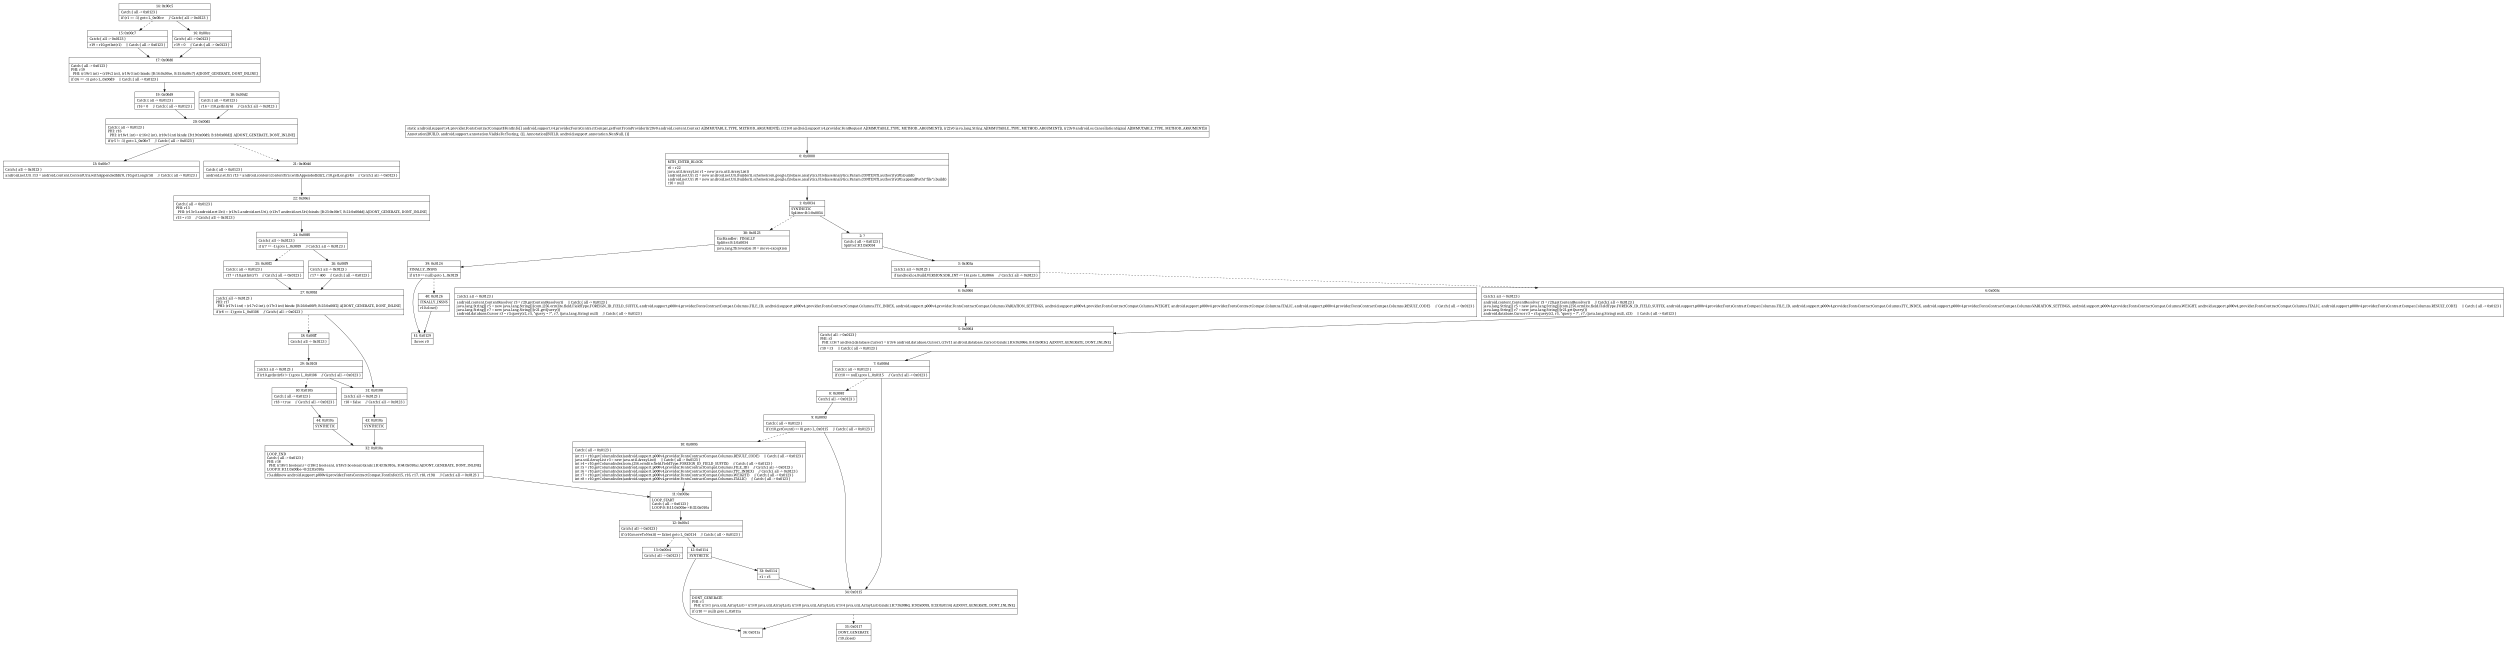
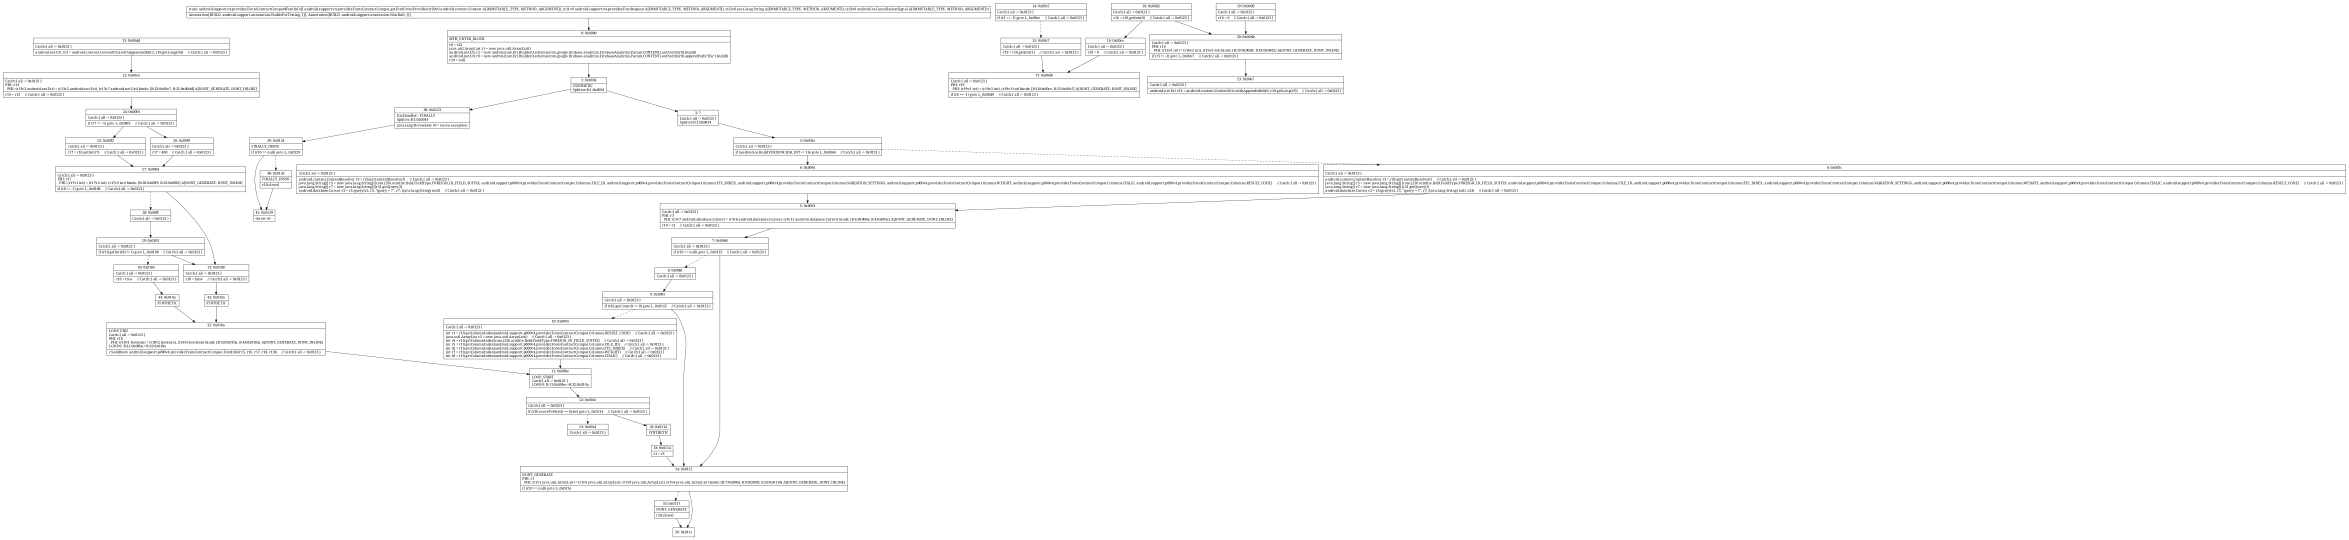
edge "14: 0x00c5" -> "16: 0x00ce": now "18: 0x00d2" -> "16: 0x00ce"
edge "17: 0x00d0" -> "19: 0x00d9": removed
edge "20: 0x00db" -> "21: 0x00dd": removed
edge "1: 0x0034" -> "38: 0x0123": style dashed -> solid
edge "24: 0x00f0" -> "25: 0x00f2": style dashed -> solid
edge "42: 0x0114" -> "36: 0x011a": now "35: 0x0117" -> "36: 0x011a"
